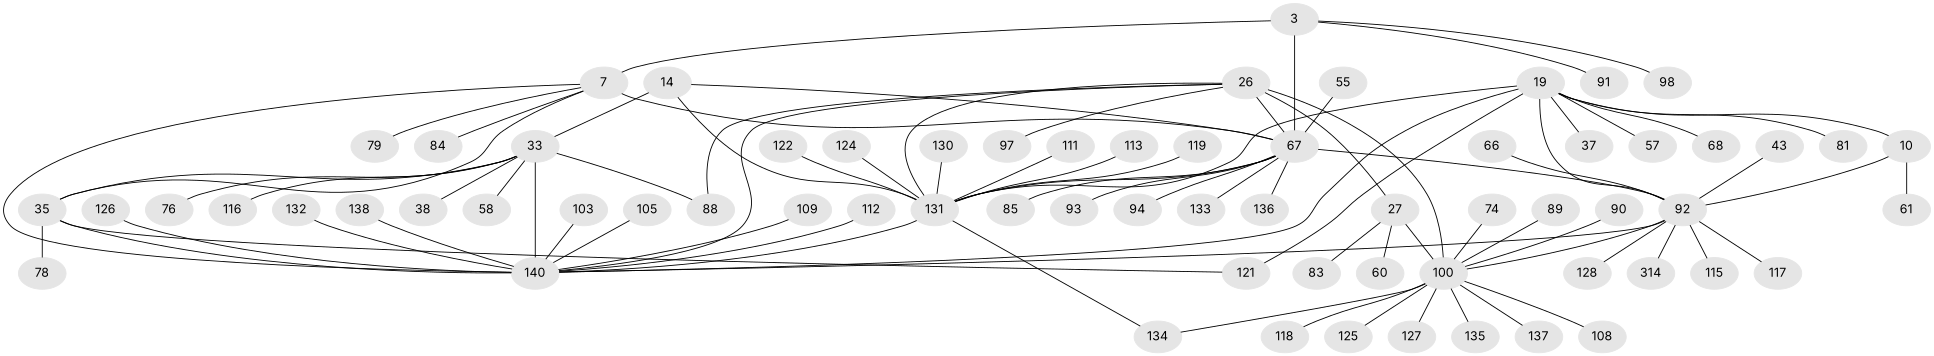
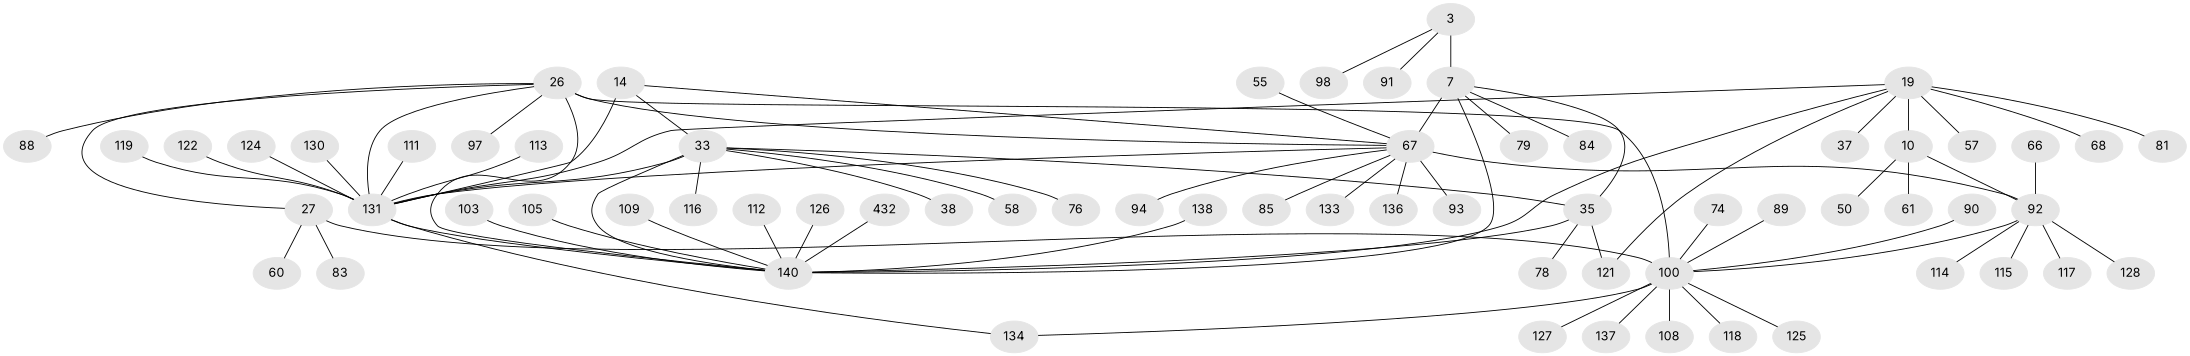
edge "3" -- "67": removed
node "43": removed
edge "19" -- "92": removed
edge "33" -- "88": now "33" -- "131"
node "132": label "132" -> "432"
node "50": added
edge "92" -- "140": removed
node "314": label "314" -> "114"
node "135": removed
